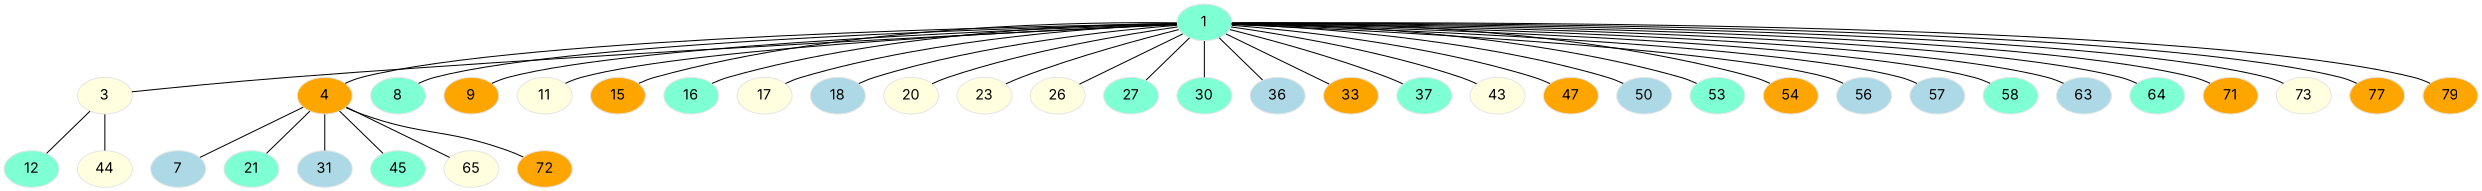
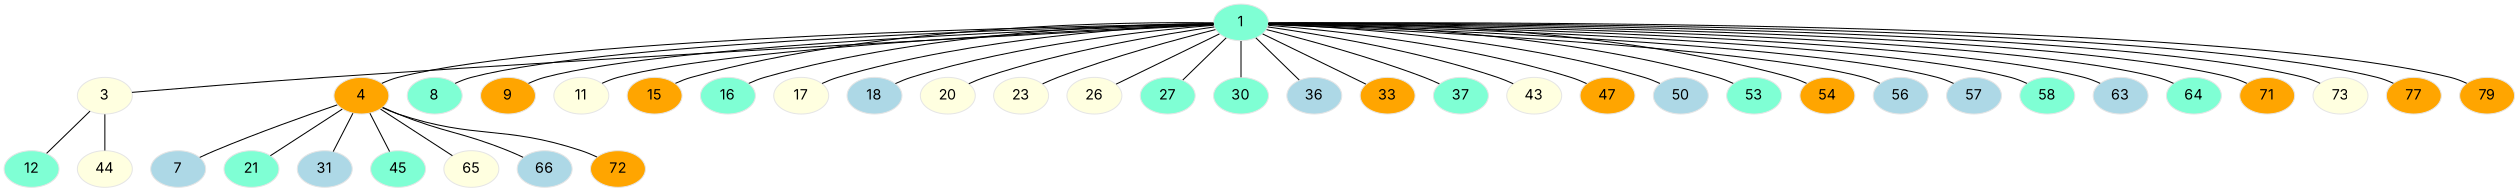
node "66": added
